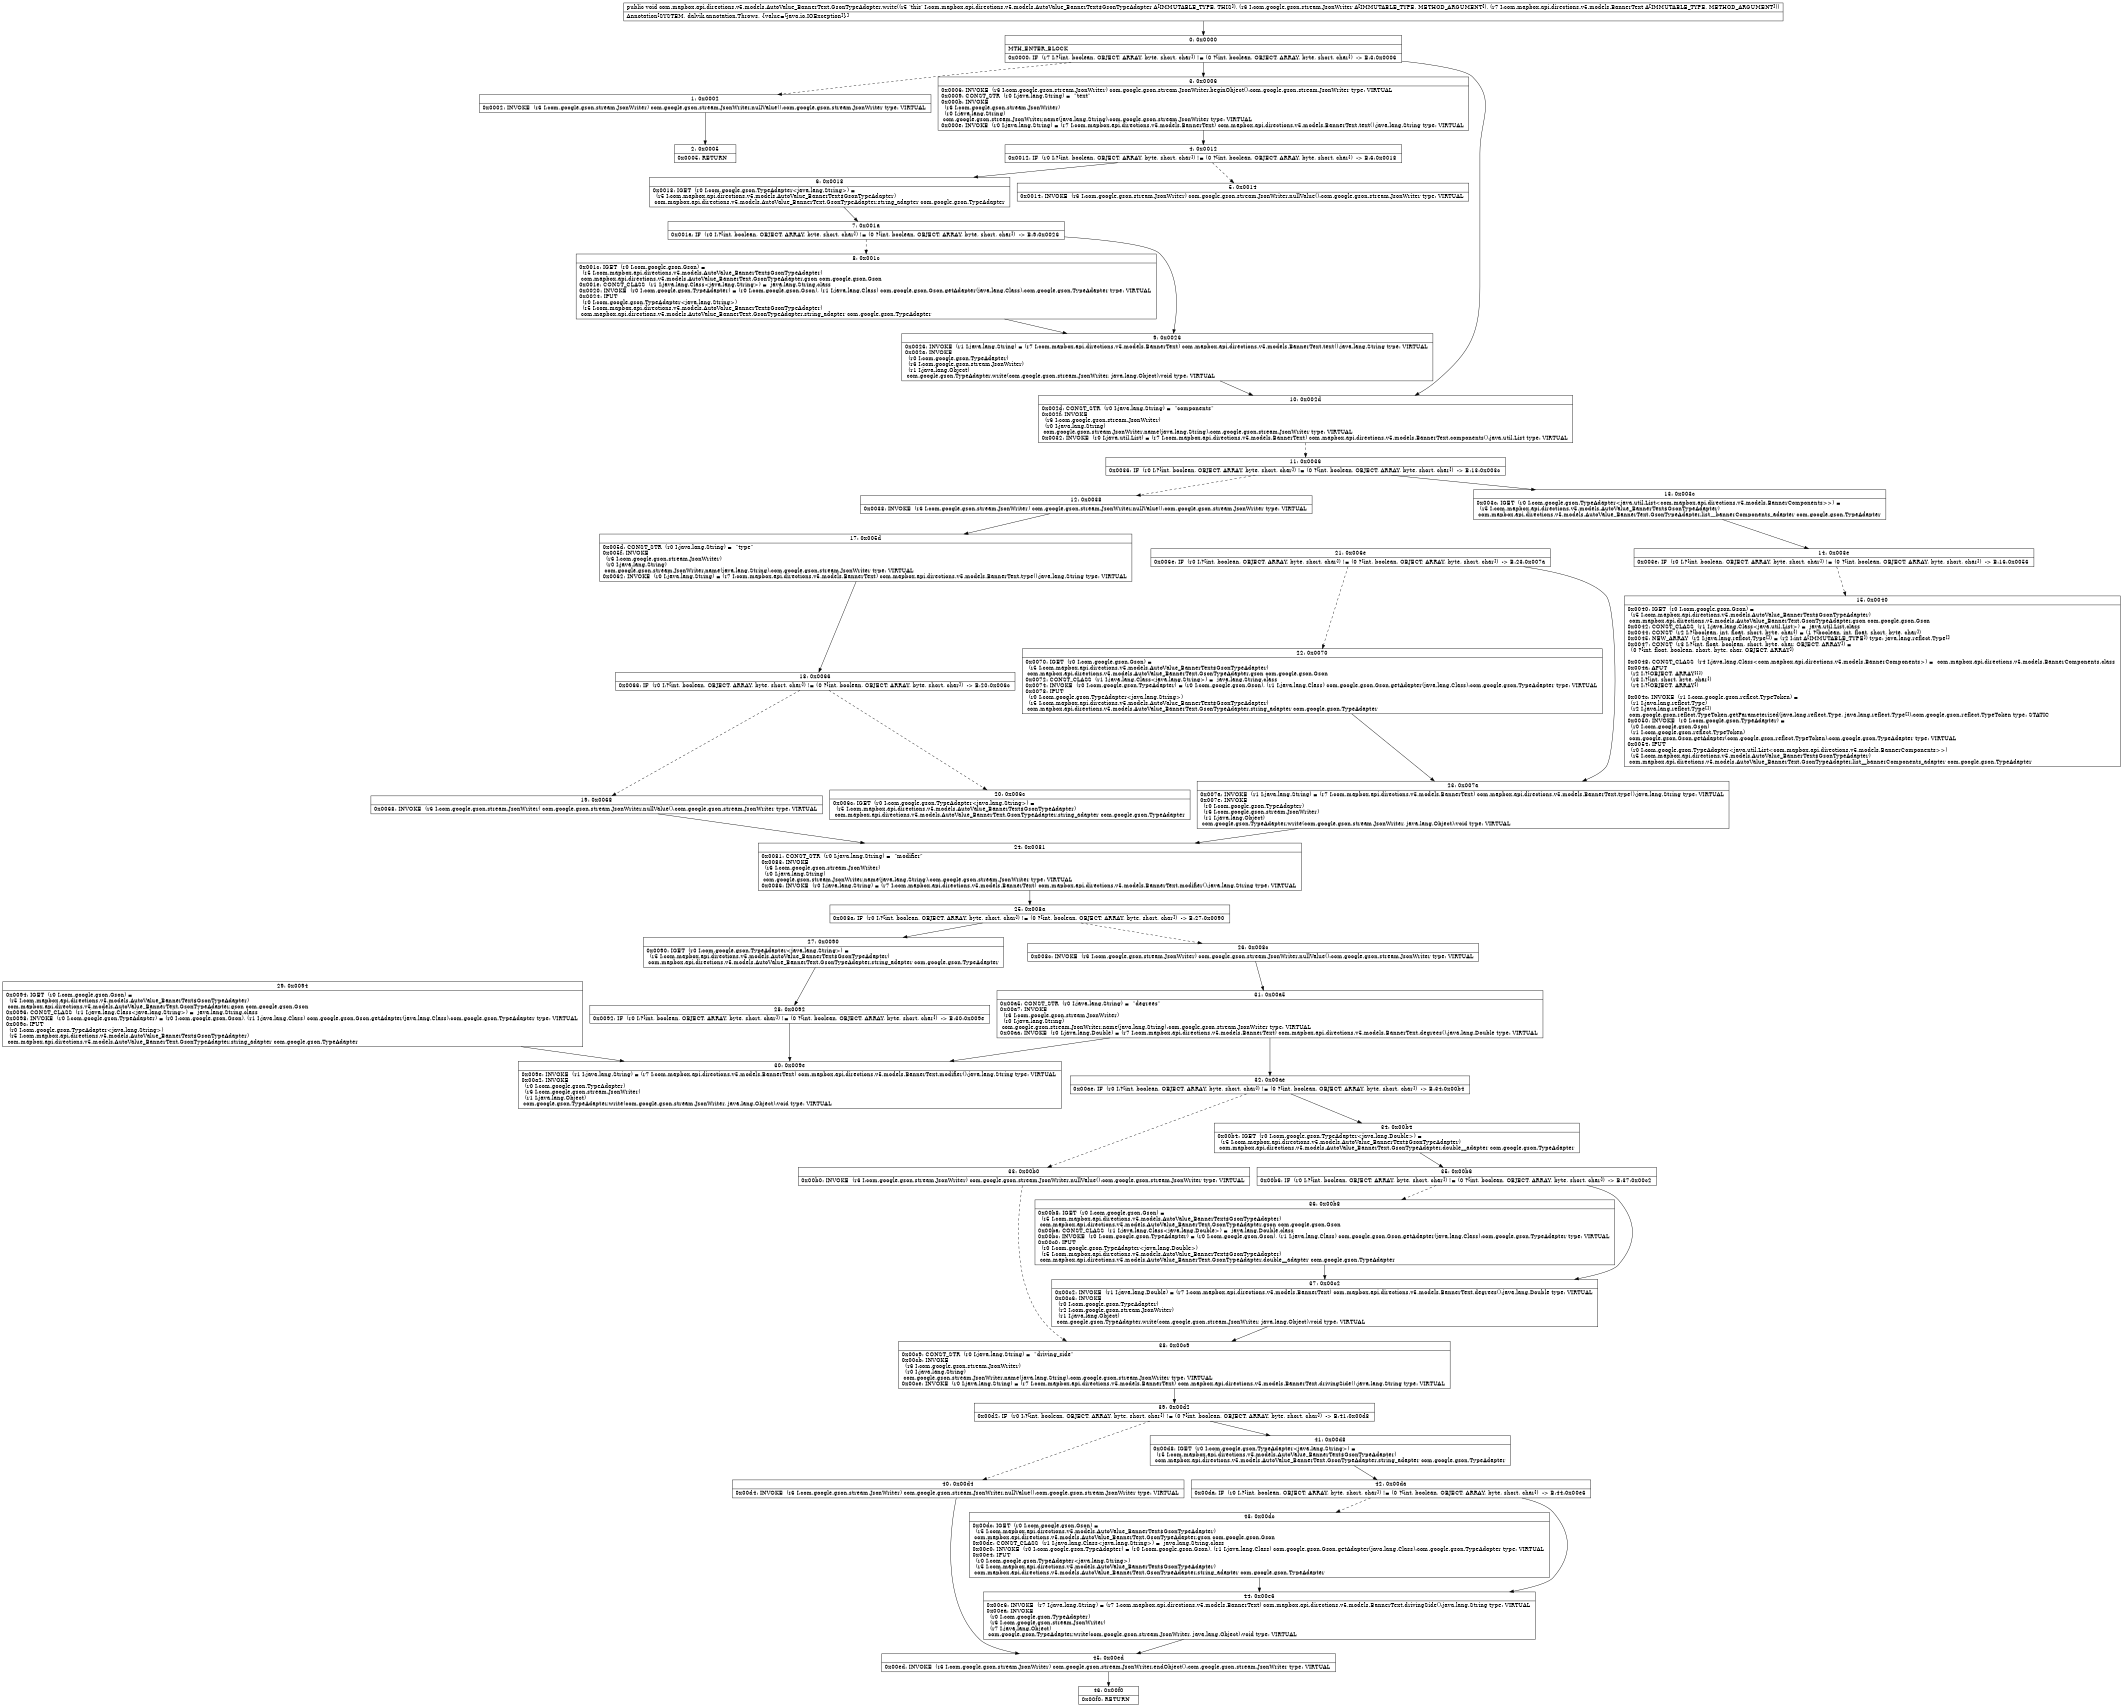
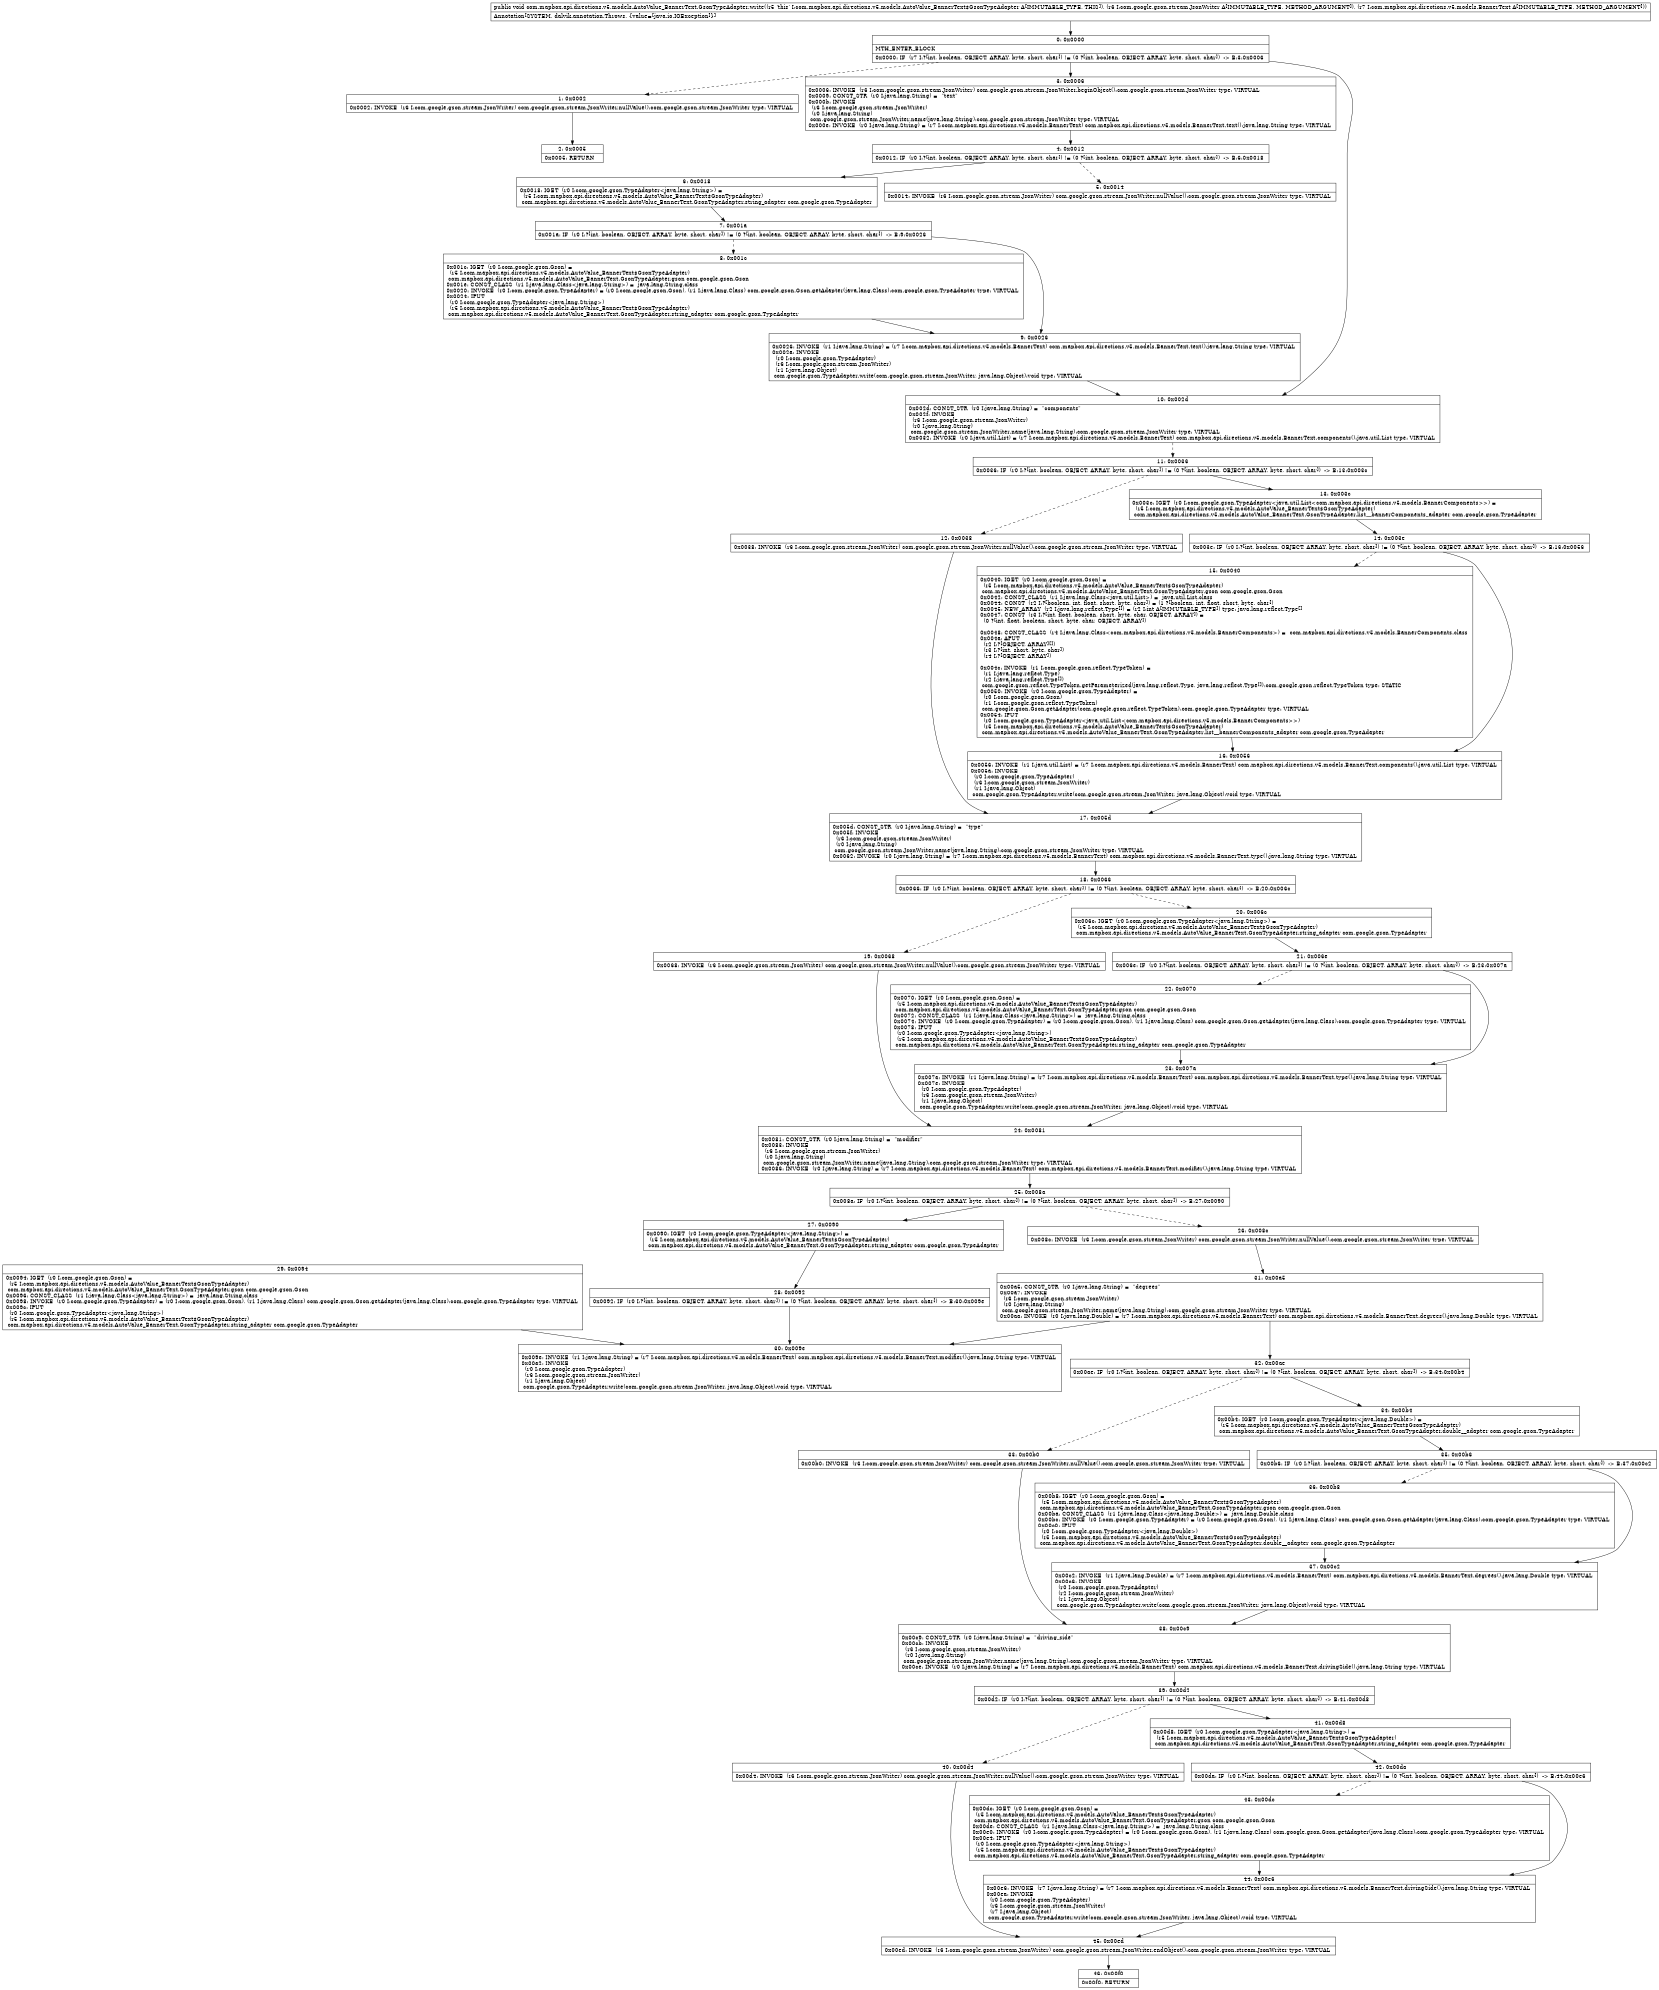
node "16: 0x0056": added
edge "20: 0x006c" -> "21: 0x006e": added
edge "33: 0x00b0" -> "38: 0x00c9": style dashed -> solid
